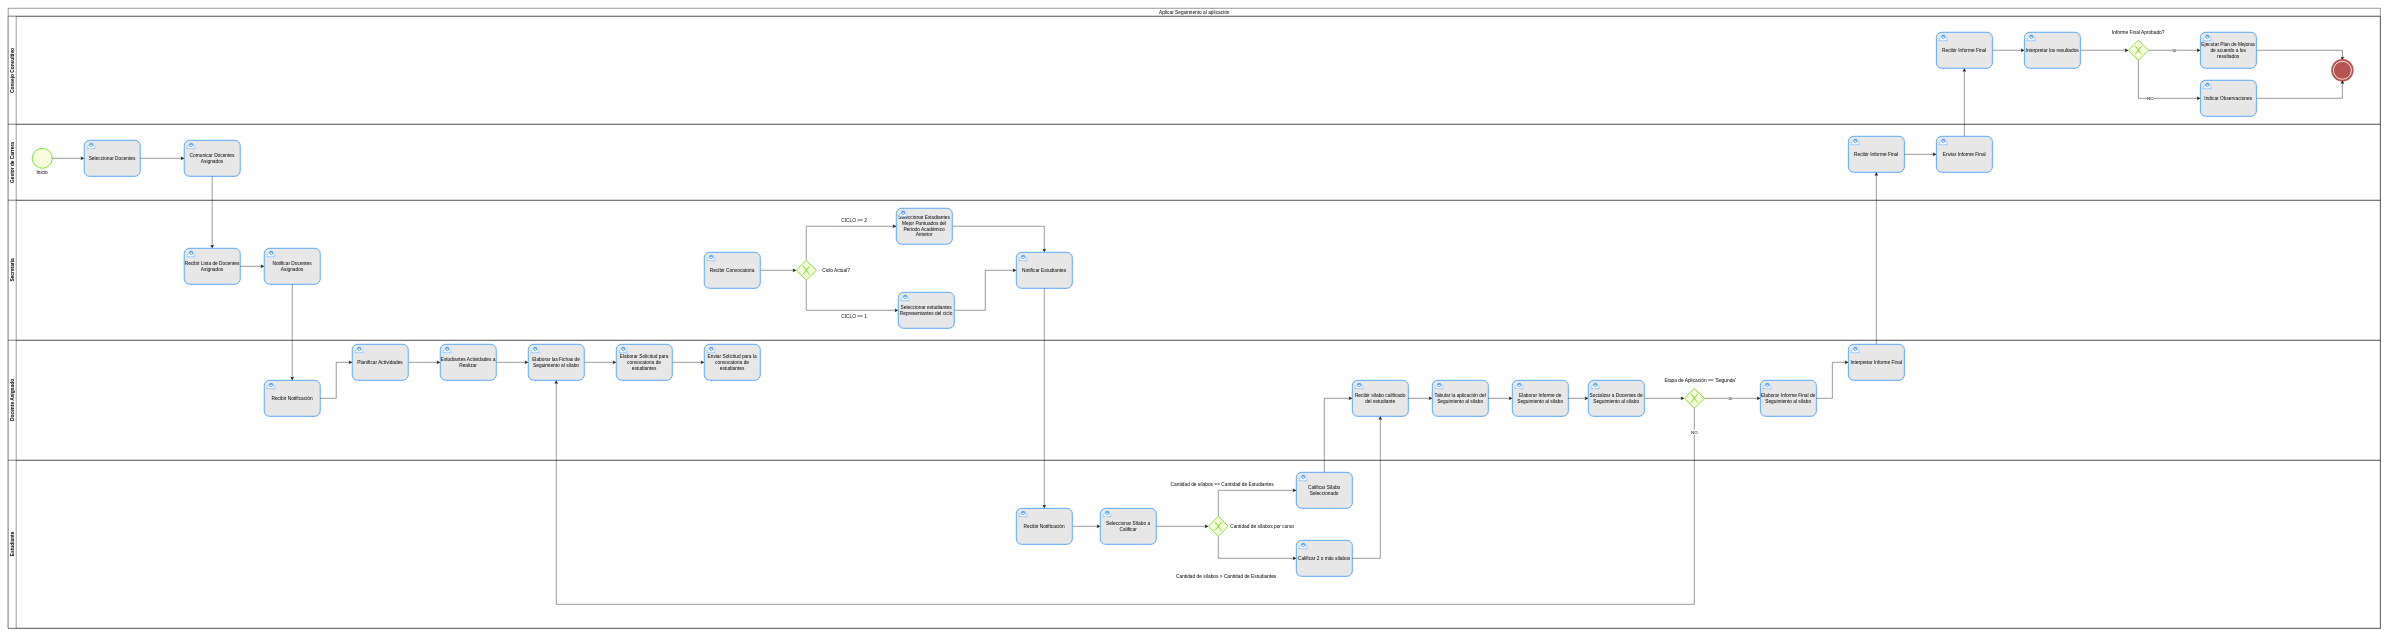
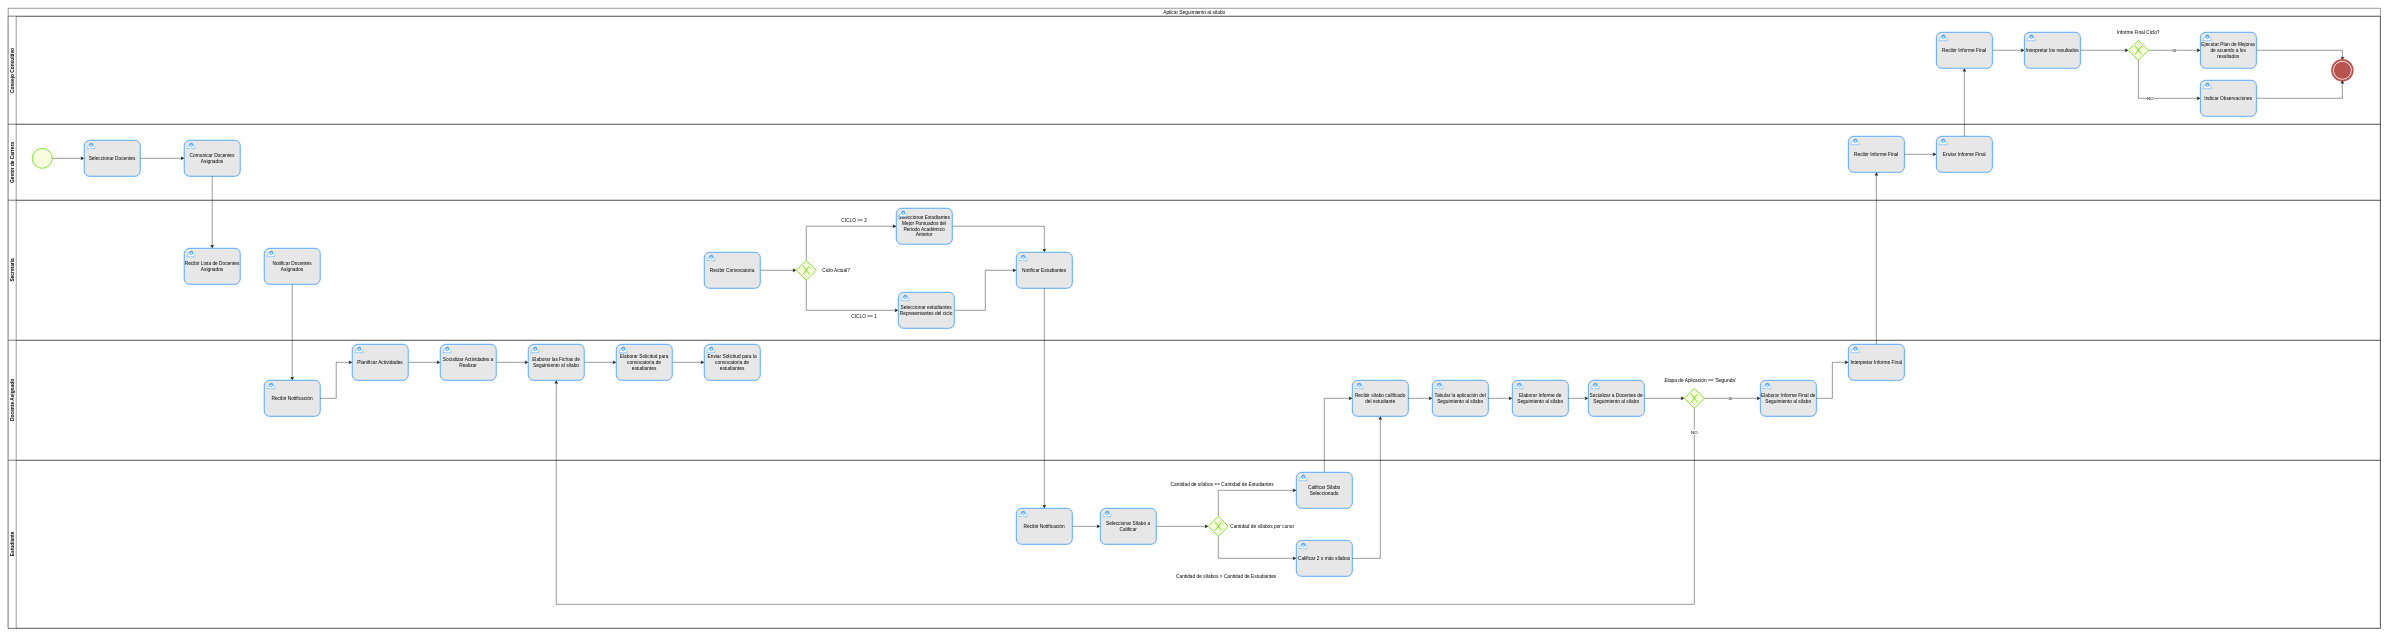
node "Aplicar Seguimiento al aplicación": label "Aplicar Seguimiento al aplicación" -> "Aplicar Seguimiento al sílabo"
node "Informe Final Aprobado?": label "Informe Final Aprobado?" -> "Informe Final Ciclo?"
node "Inicio": removed
edge "Recibir Lista de Docentes Asignados" -> "Notificar Docentes Asignados": removed
node "CICLO == 1": moved (854, 316) -> (864, 316)
node "Estudiantes Actividades a Realizar": label "Estudiantes Actividades a Realizar" -> "Socializar Actividades a Realizar"
